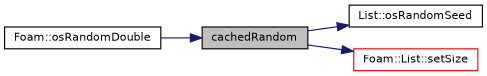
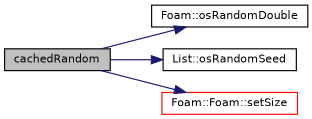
edge "Foam::osRandomDouble" -> "cachedRandom": reversed
node "Foam::List::setSize": label "Foam::List::setSize" -> "Foam::Foam::setSize"
